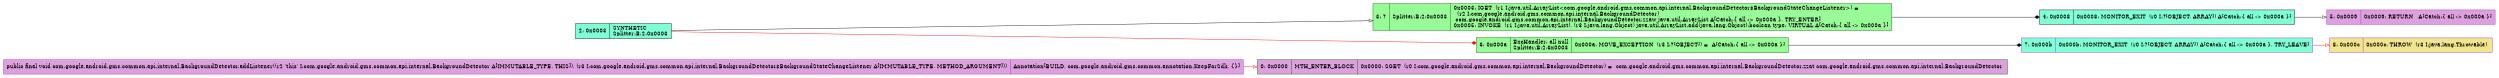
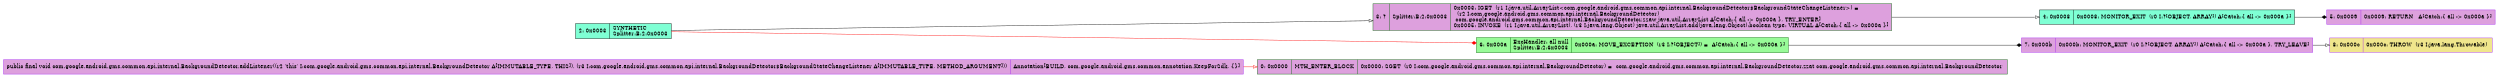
node "3: ?": fillcolor palegreen -> plum
edge "3: ?" -> "4: 0x0008": arrowhead diamond -> onormal
edge "4: 0x0008" -> "5: 0x0009": arrowhead onormal -> diamond
node "7: 0x000b": fillcolor aquamarine -> plum
edge "7: 0x000b" -> "8: 0x000c": color red -> black
